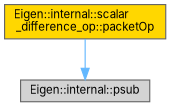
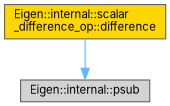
node "Eigen::internal::scalar _difference_op::packetOp": label "Eigen::internal::scalar _difference_op::packetOp" -> "Eigen::internal::scalar _difference_op::difference"
